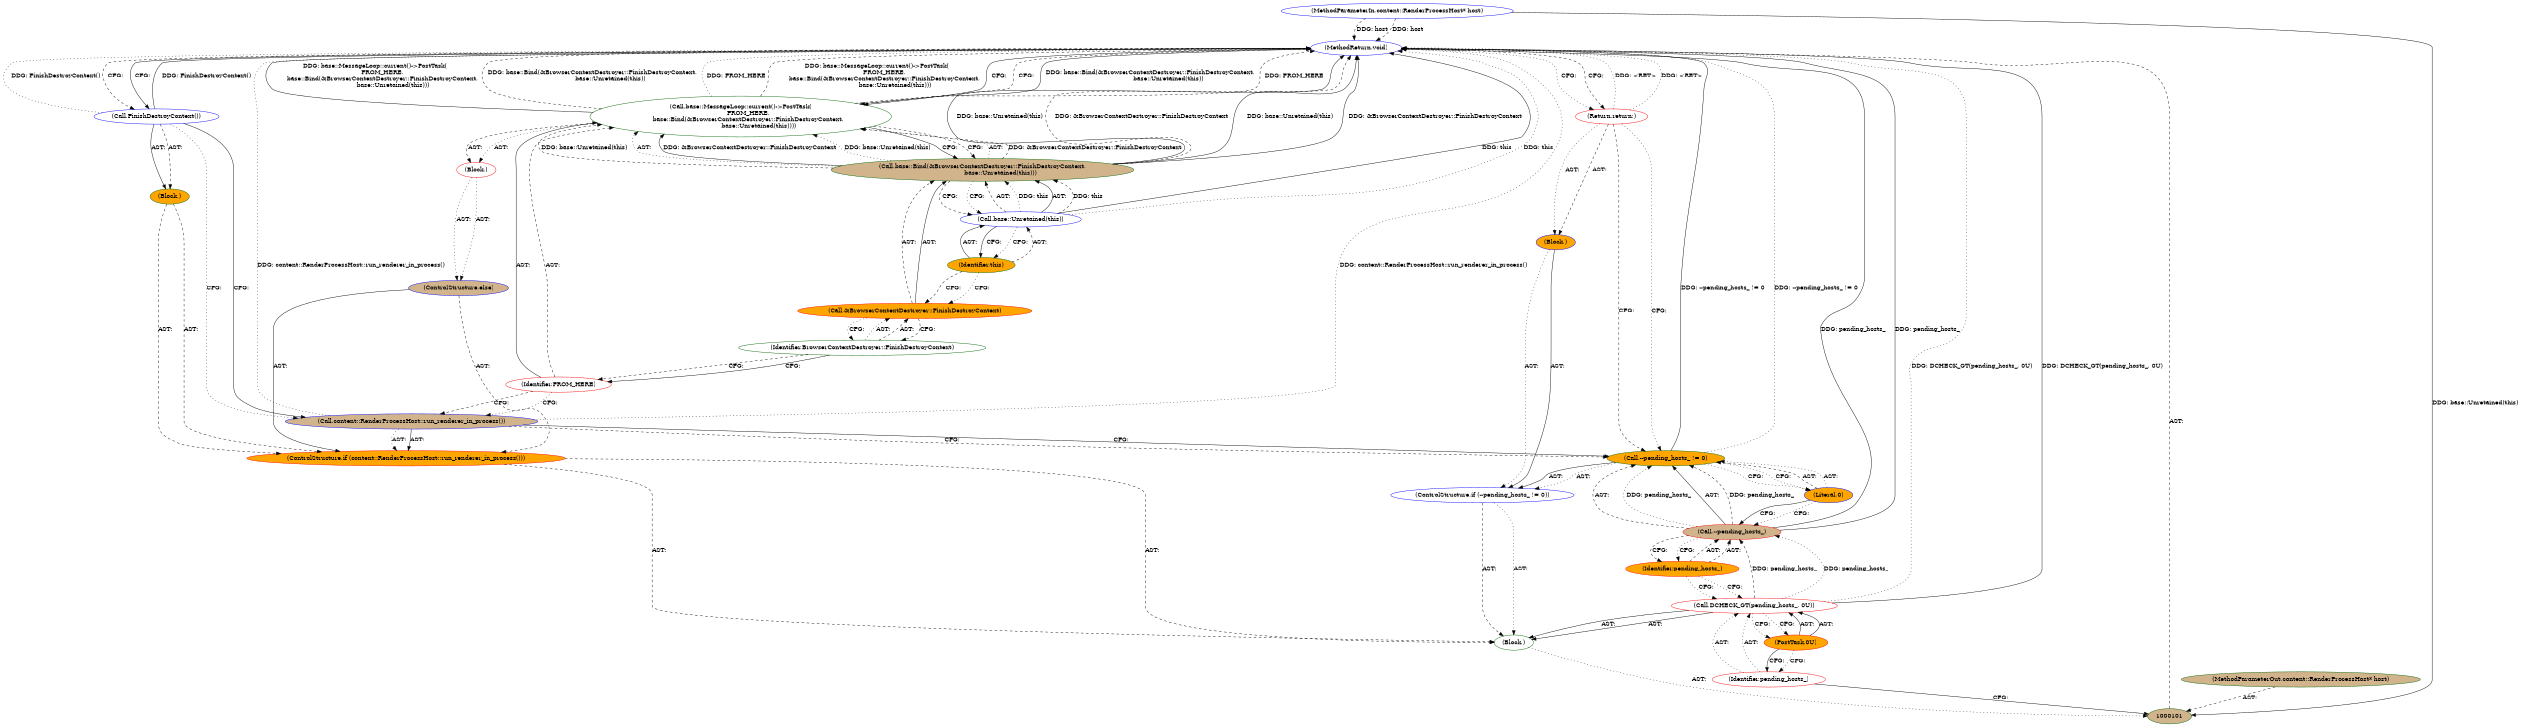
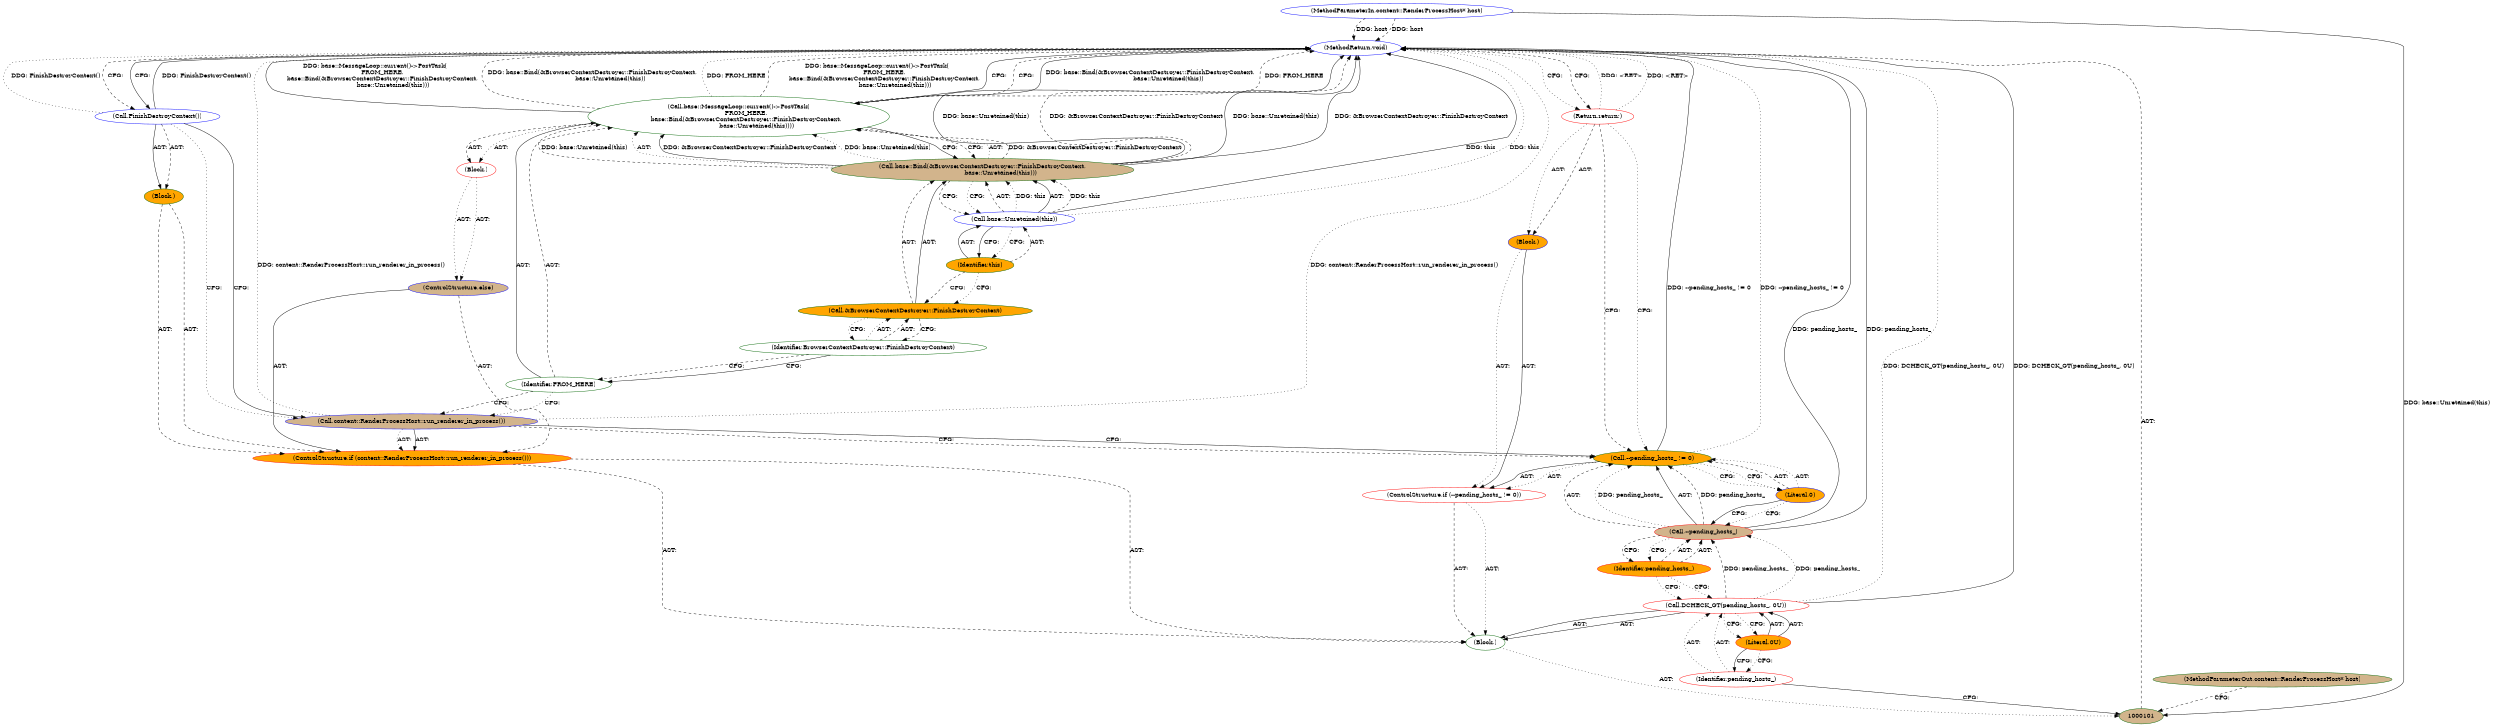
node "(Call,&BrowserContextDestroyer::FinishDestroyContext)": color red -> darkgreen
node "(Identifier,FROM_HERE)": color red -> darkgreen
node "(ControlStructure,if (--pending_hosts_ != 0))": color blue -> red
node "(PostTask,0U)": label "(PostTask,0U)" -> "(Literal,0U)"
edge "(MethodParameterOut,content::RenderProcessHost* host)" -> "1000101": label "AST: " -> "CFG: "
